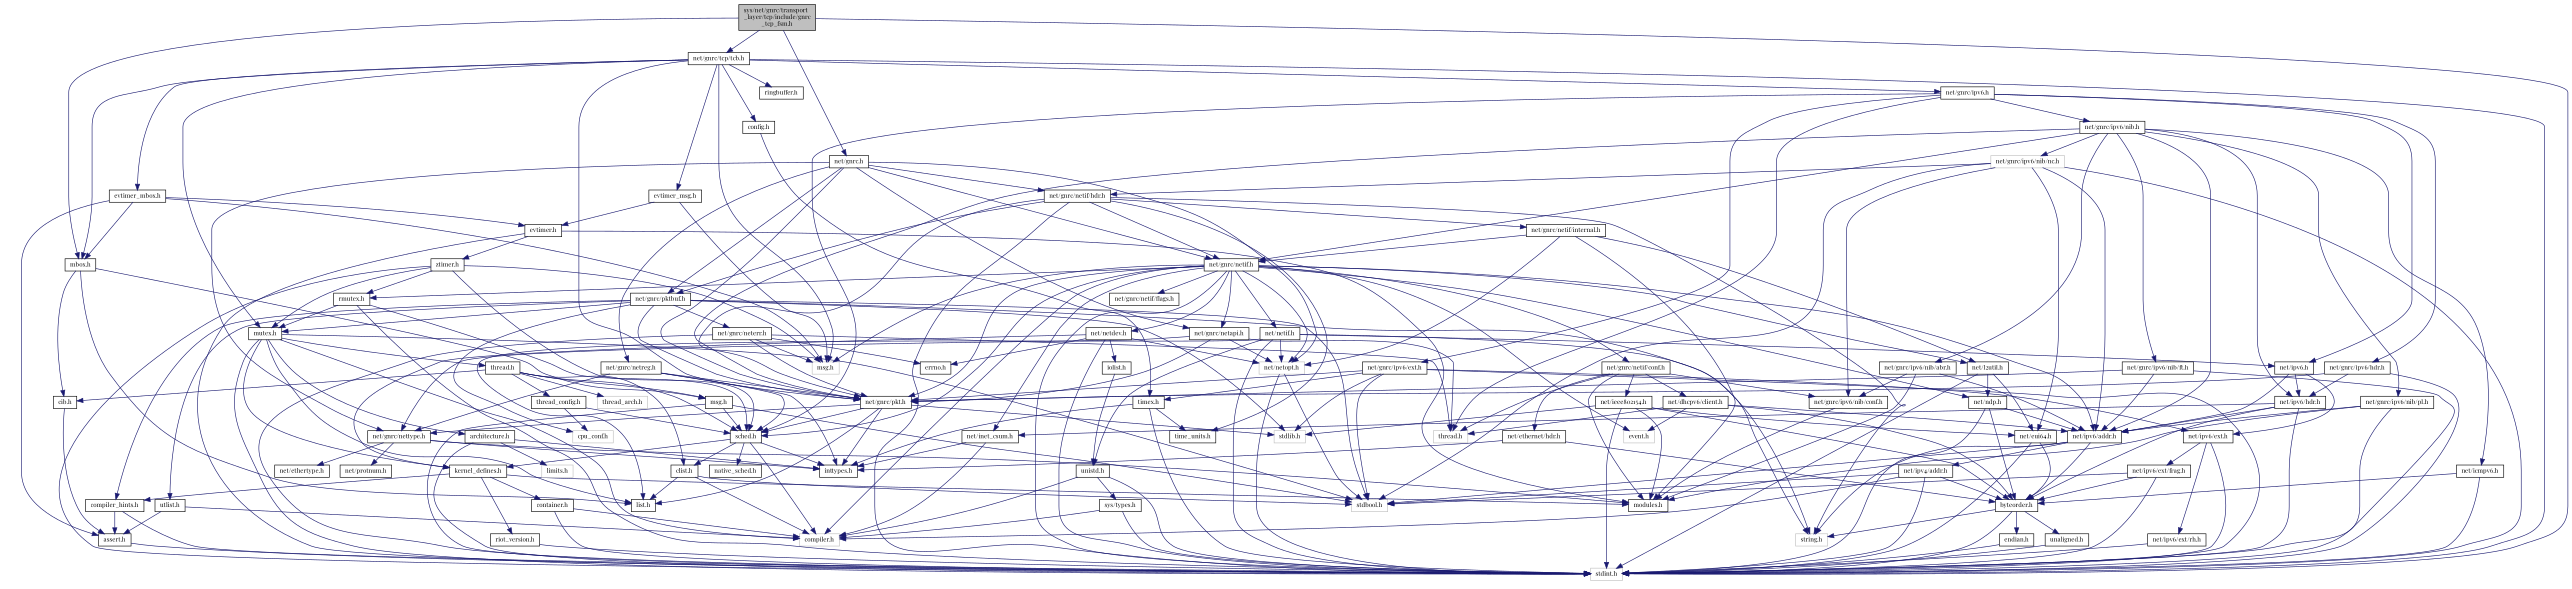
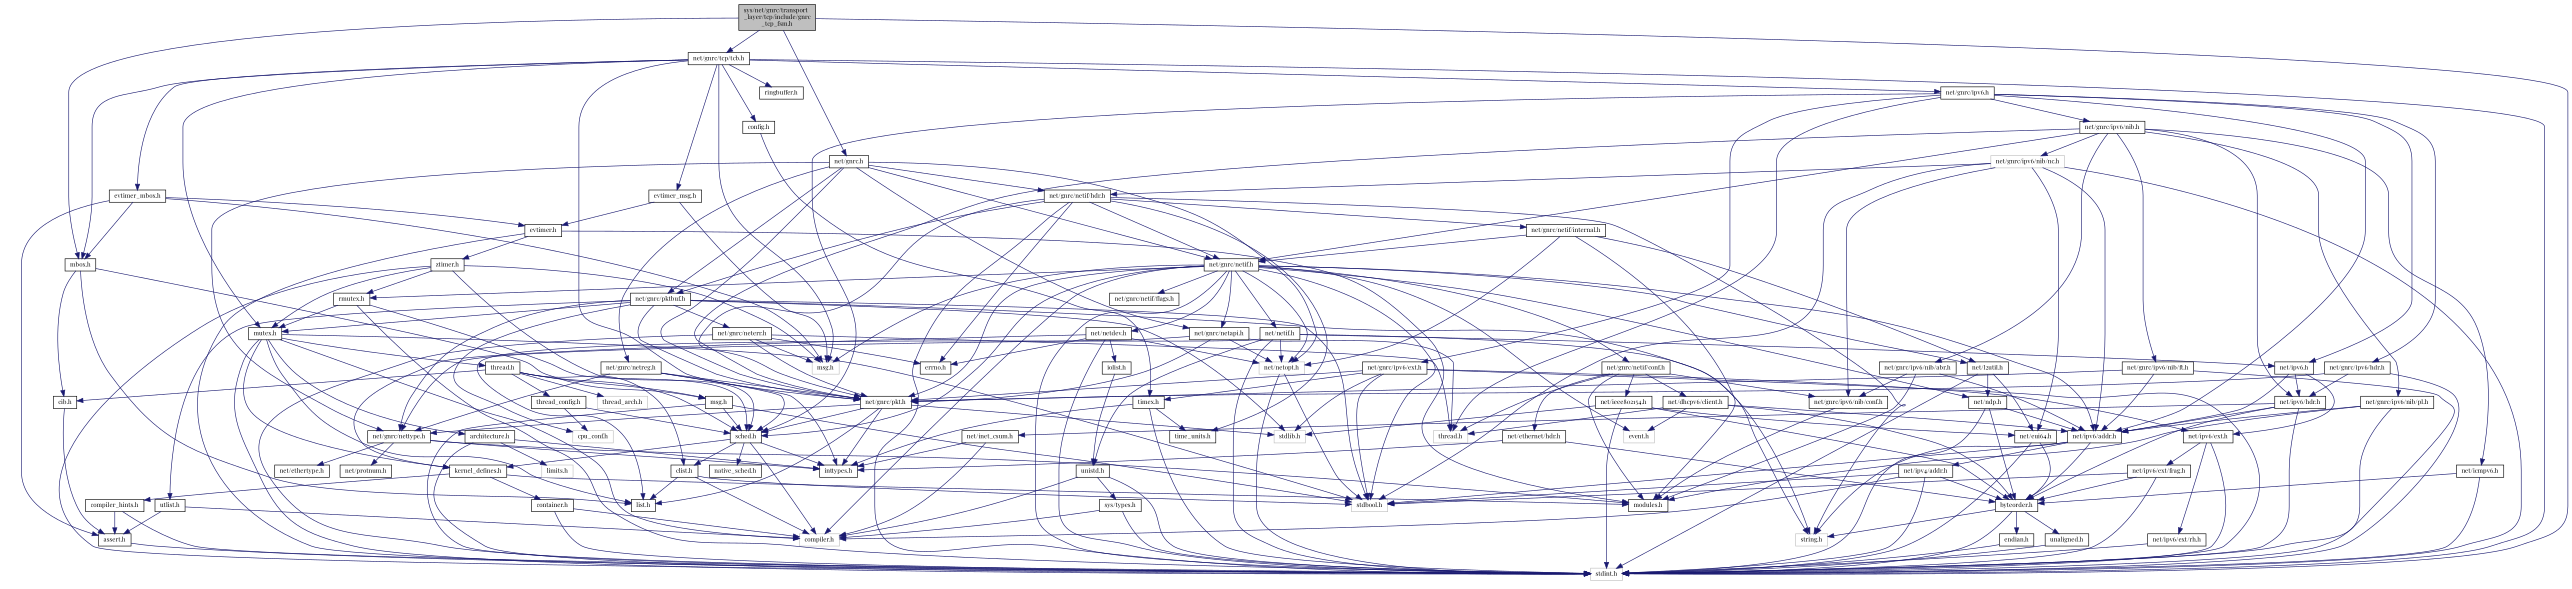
edge "net/gnrc/netif/hdr.h" -> "errno.h": added
edge "net/gnrc/ipv6/nib.h" -> "net/ipv6/addr.h": now "net/gnrc/ipv6.h" -> "net/ipv6/addr.h"
edge "net/gnrc/netif.h" -> "net/inet_csum.h": now "net/gnrc/netif.h" -> "stdbool.h"
edge "net/gnrc/pktbuf.h" -> "compiler_hints.h": now "net/gnrc/pktbuf.h" -> "net/gnrc/nettype.h"
edge "net/ieee802154.h" -> "modules.h": removed
node "riot_version.h": removed
